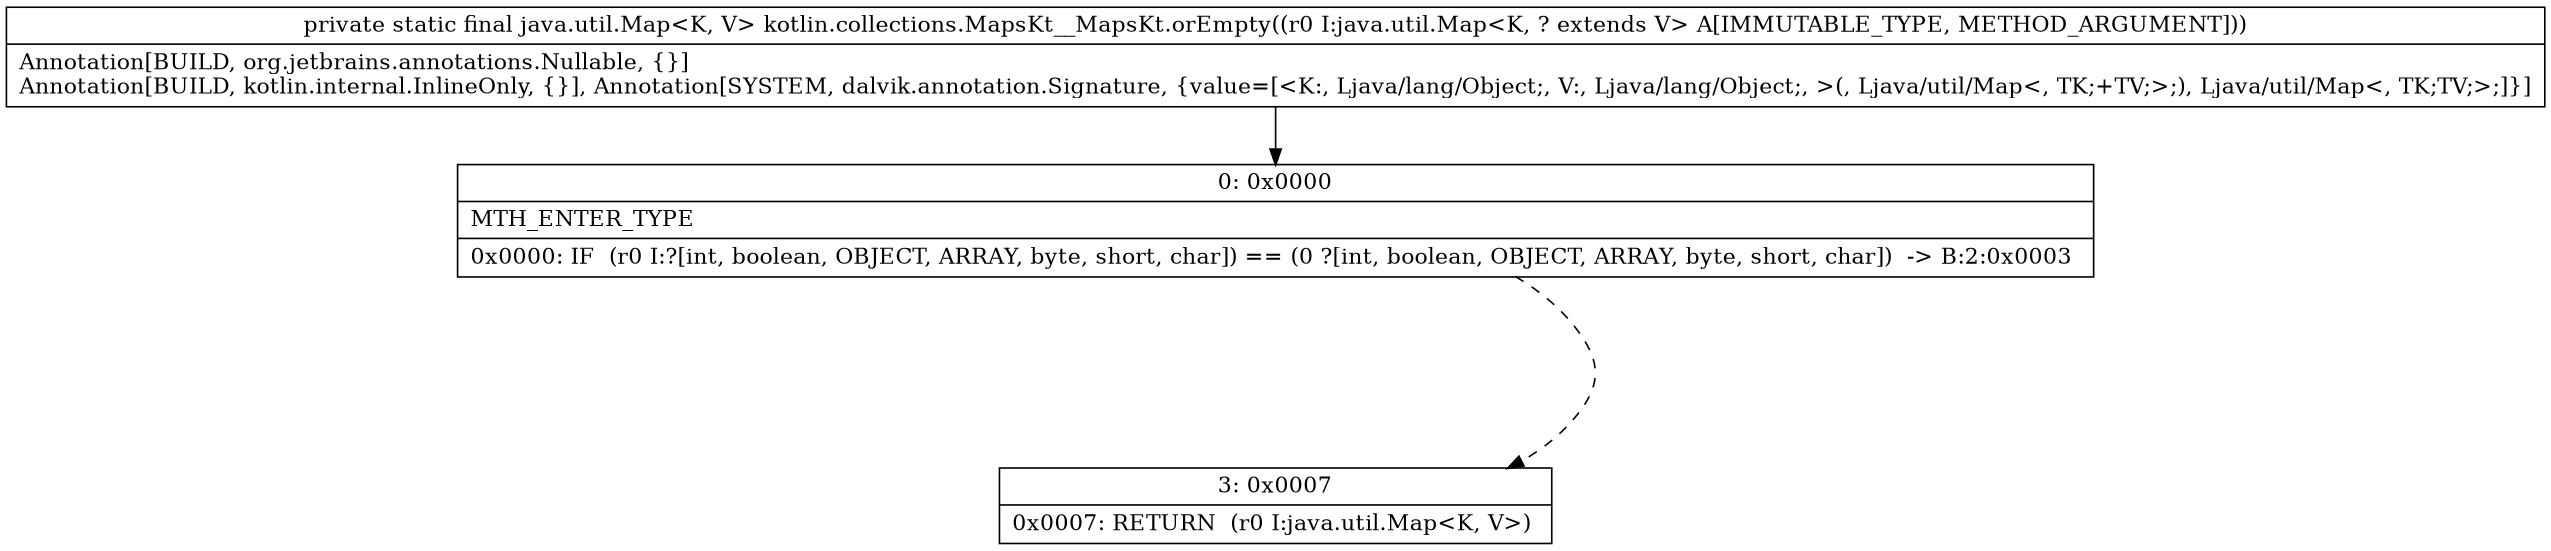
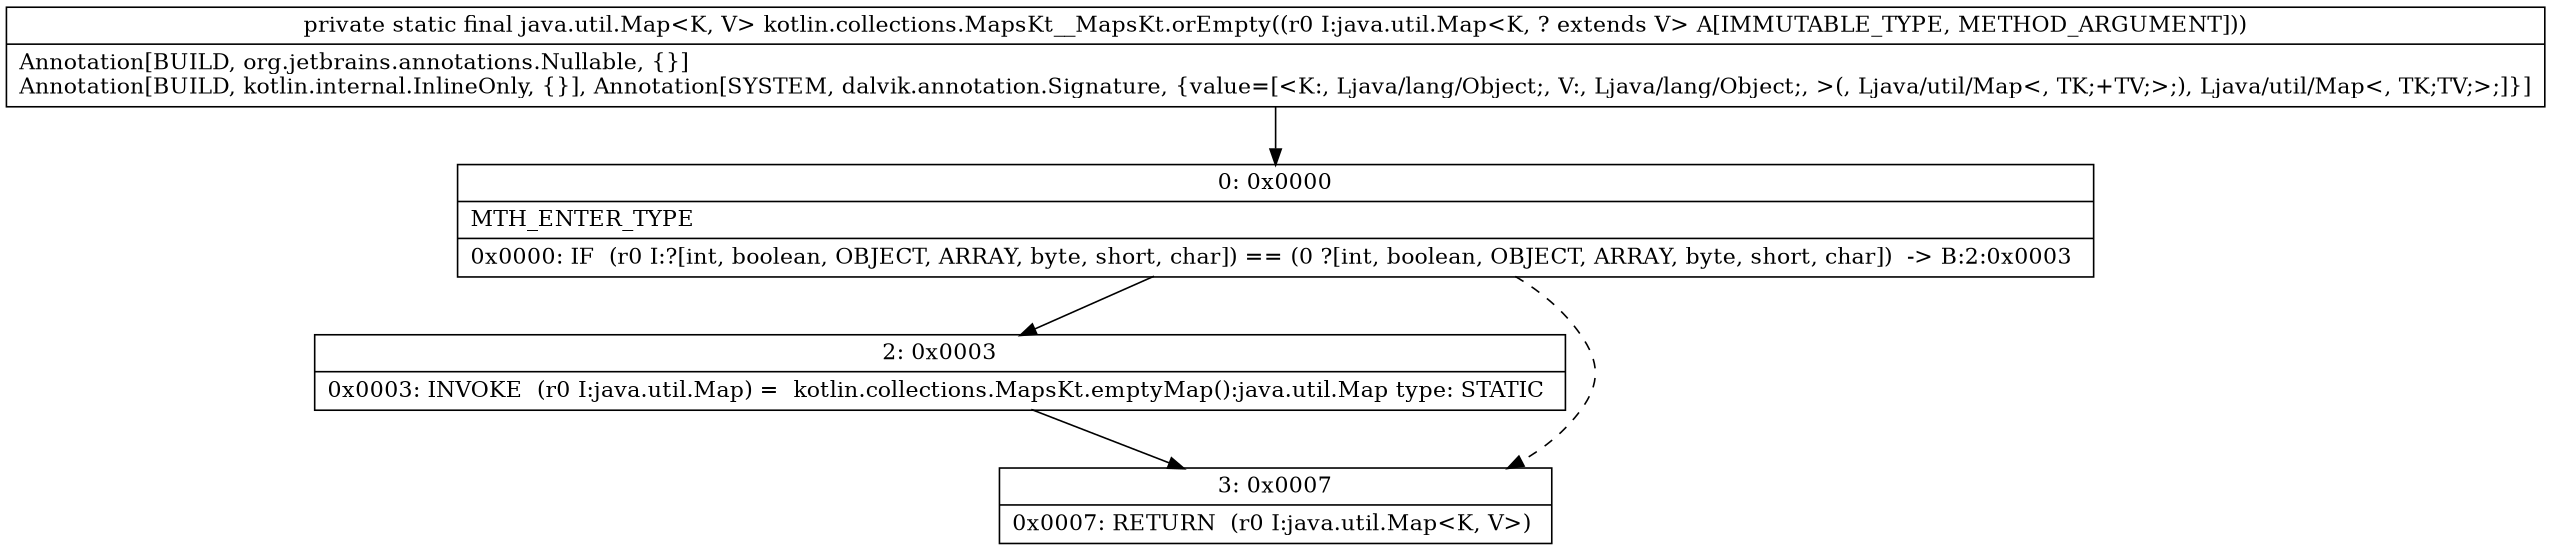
node "2: 0x0003": added
